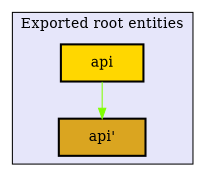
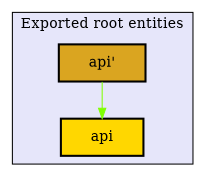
edge "api" -> "api'": reversed
